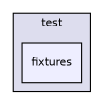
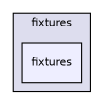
cluster "test": label "test" -> "fixtures"
